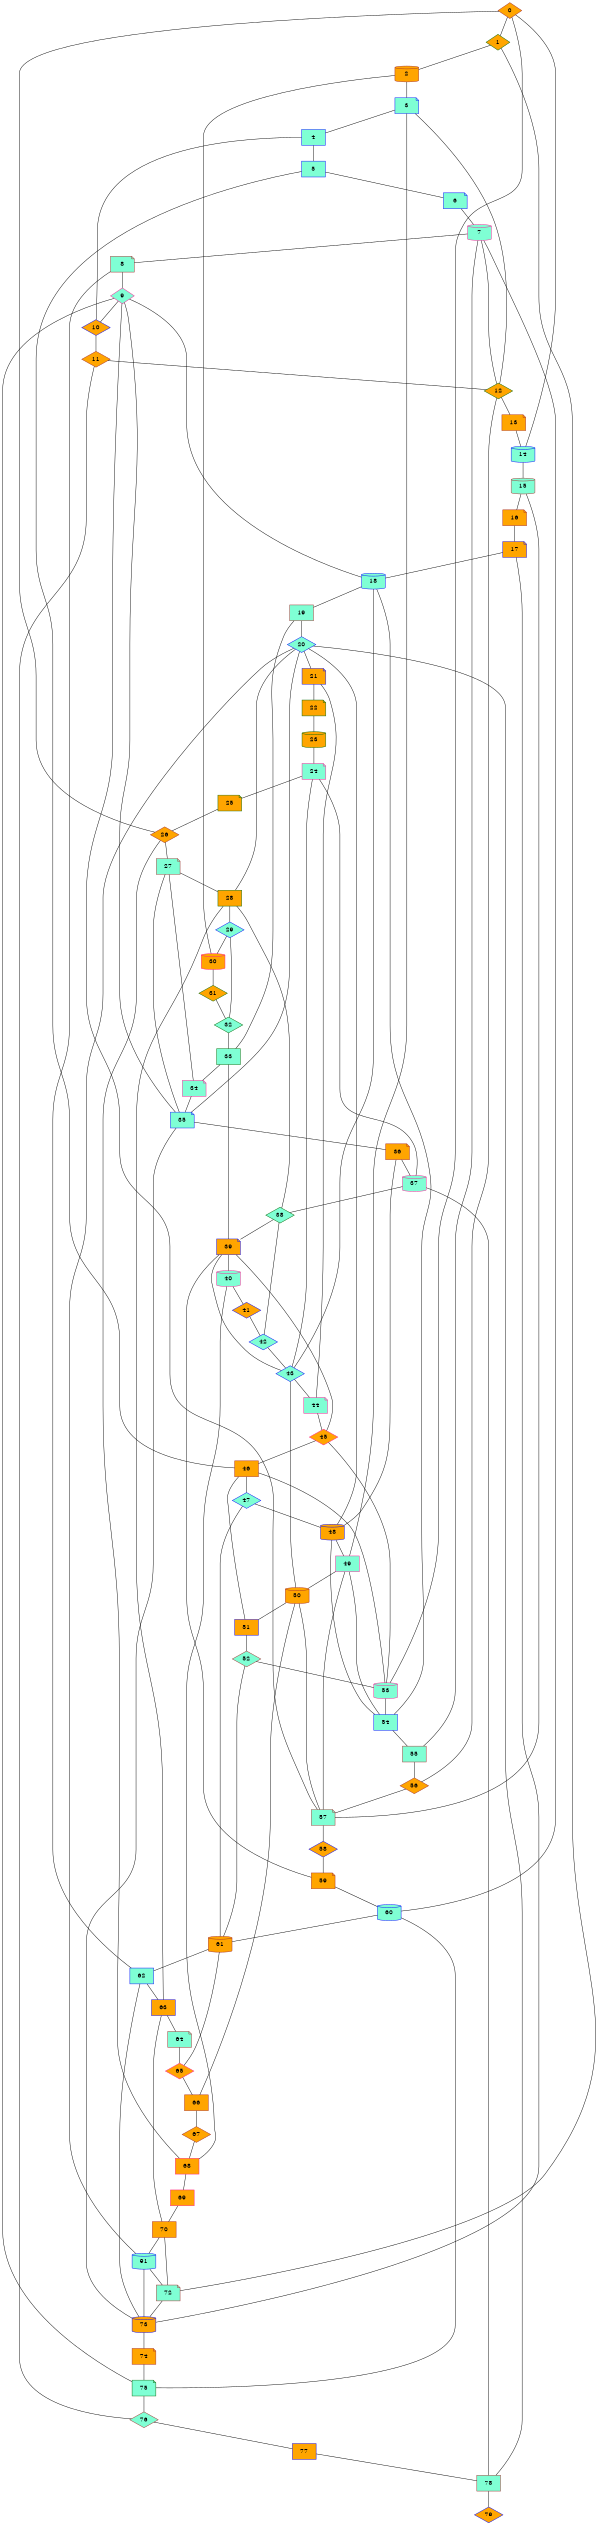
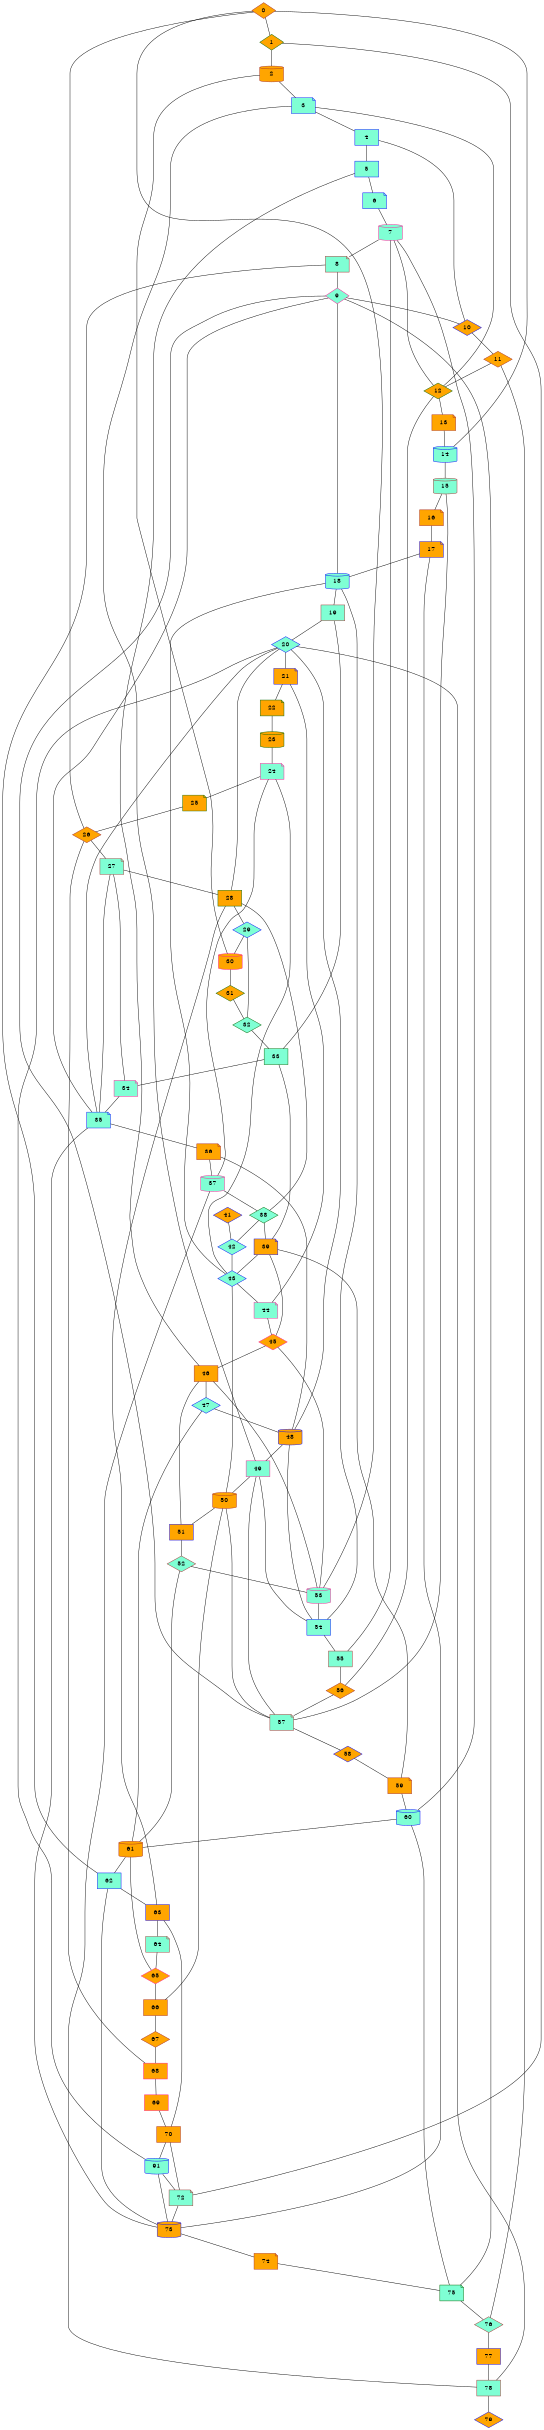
node "40": removed
